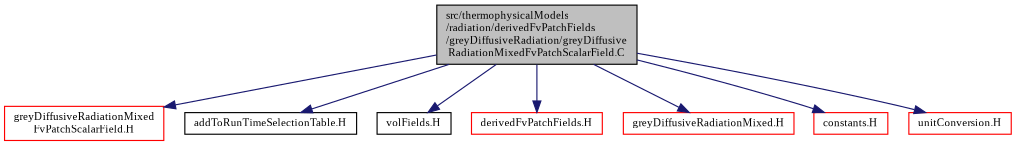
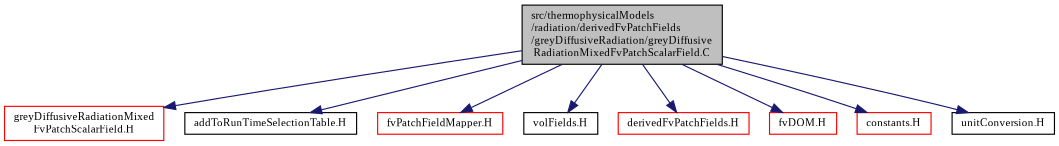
node "fvPatchFieldMapper.H": added
node "greyDiffusiveRadiationMixed.H": label "greyDiffusiveRadiationMixed.H" -> "fvDOM.H"
node "unitConversion.H": color red -> black
